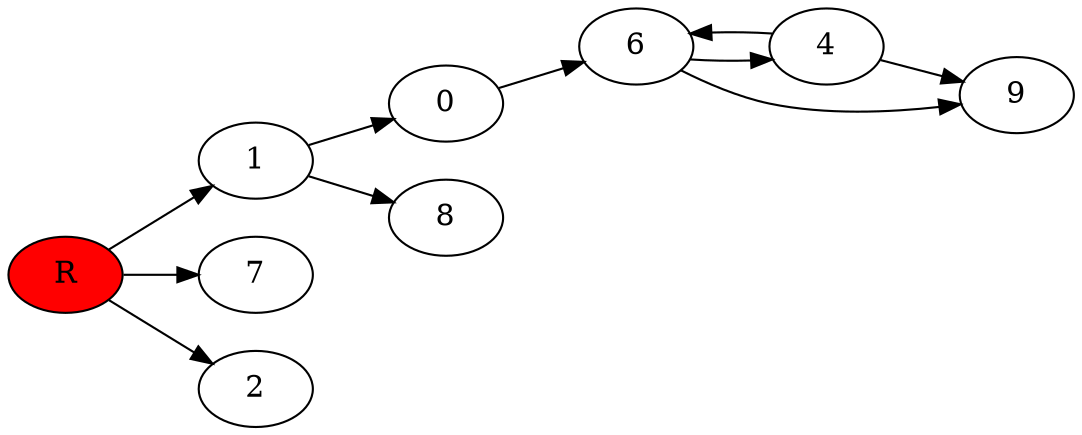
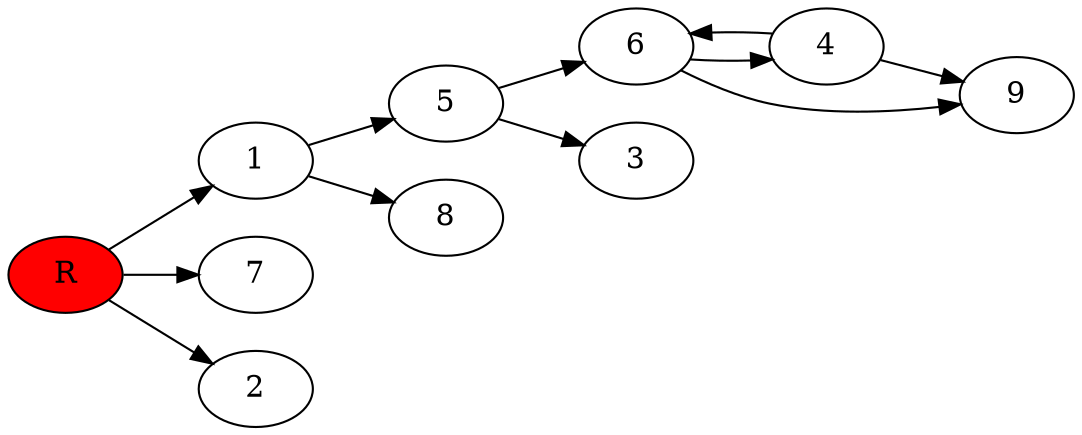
node "0": label "0" -> "5"
node "3": added
